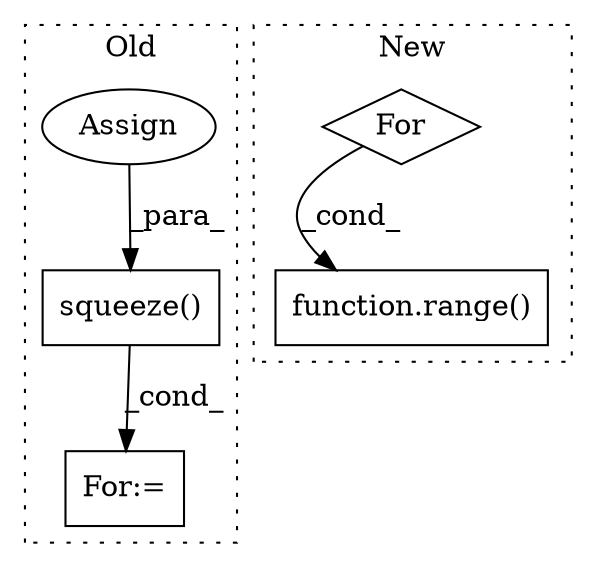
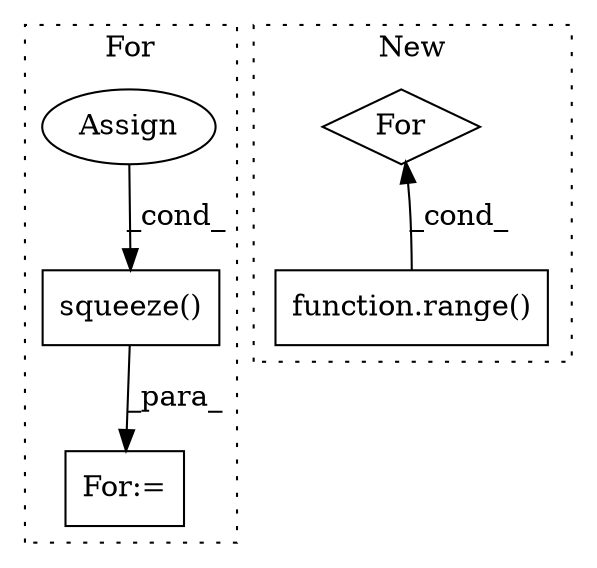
cluster "Old": label "Old" -> "For"
edge "For" -> "function.range()": reversed
edge "Assign" -> "squeeze()": label "_para_" -> "_cond_"
edge "squeeze()" -> "For:=": label "_cond_" -> "_para_"
